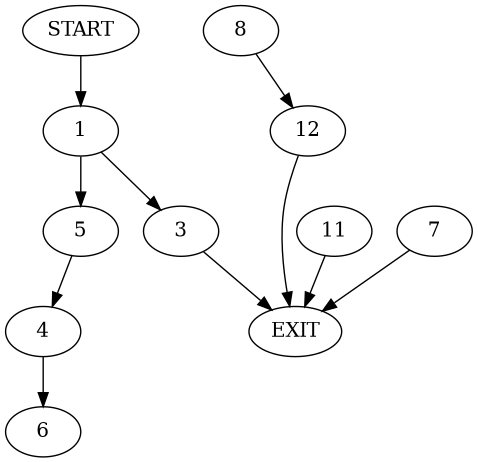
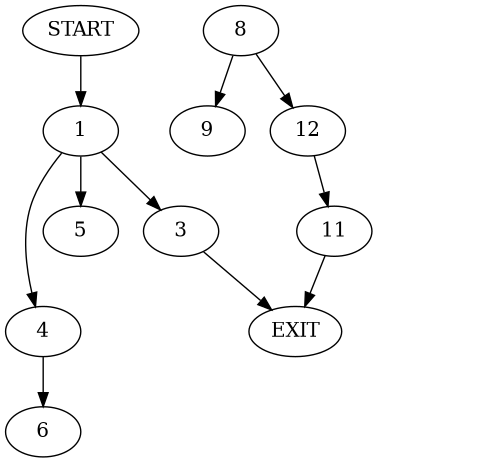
node "9": added
edge "12" -> "EXIT": now "12" -> "11"
node "7": removed
edge "5" -> "4": now "1" -> "4"
